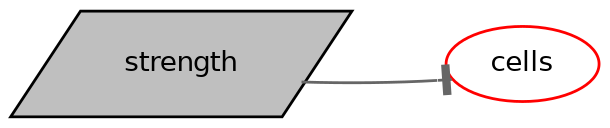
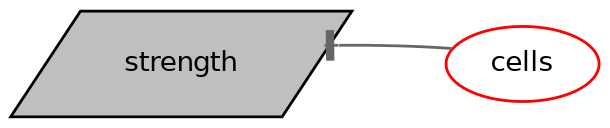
edge "strength" -> "cells": reversed
